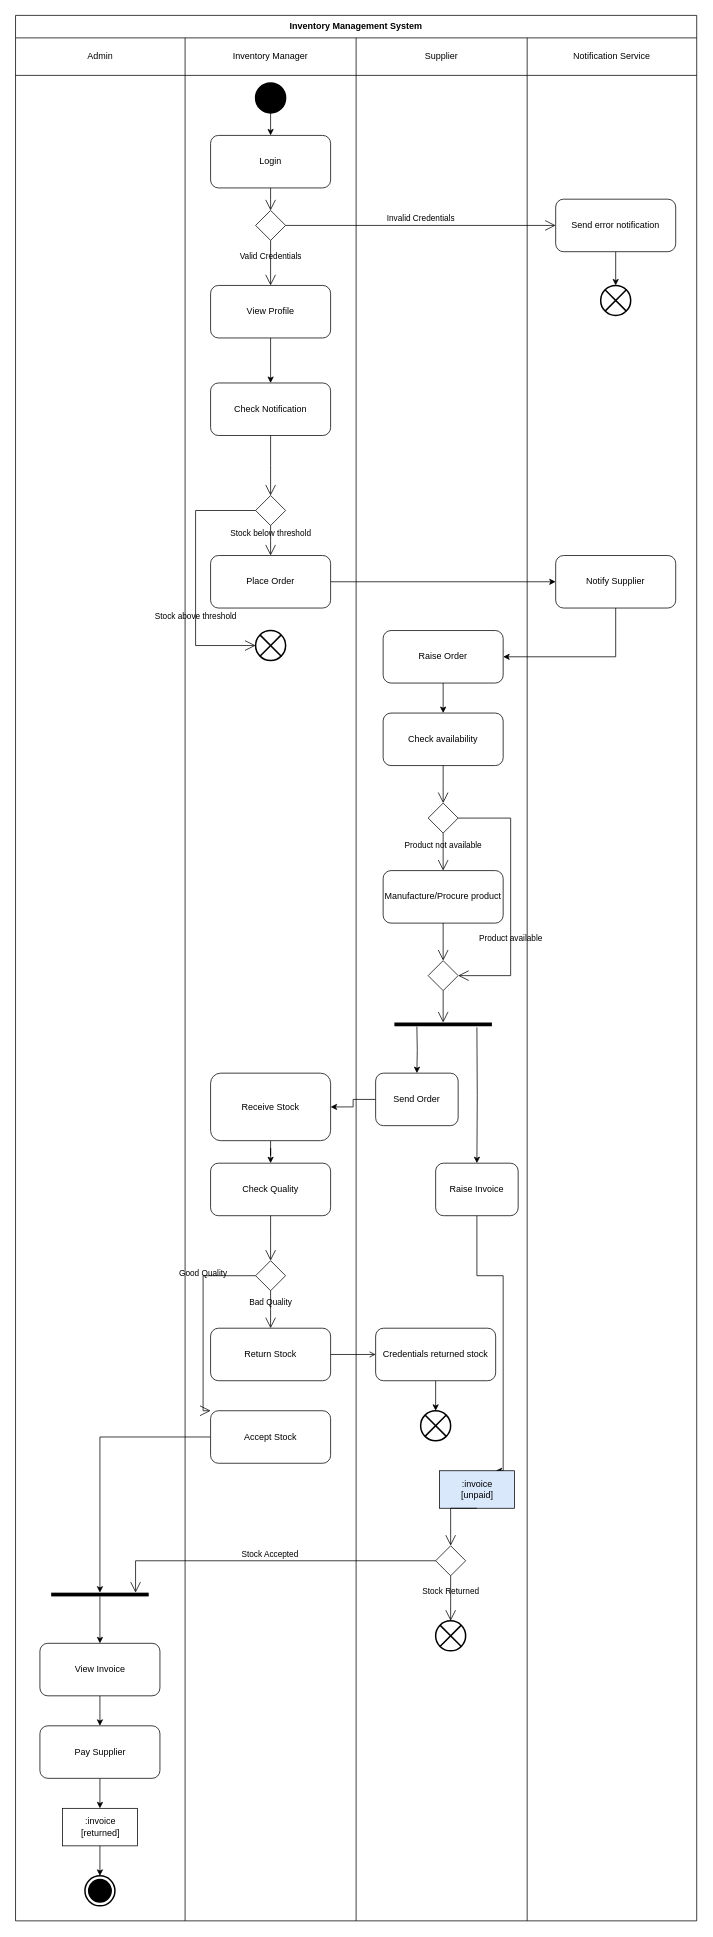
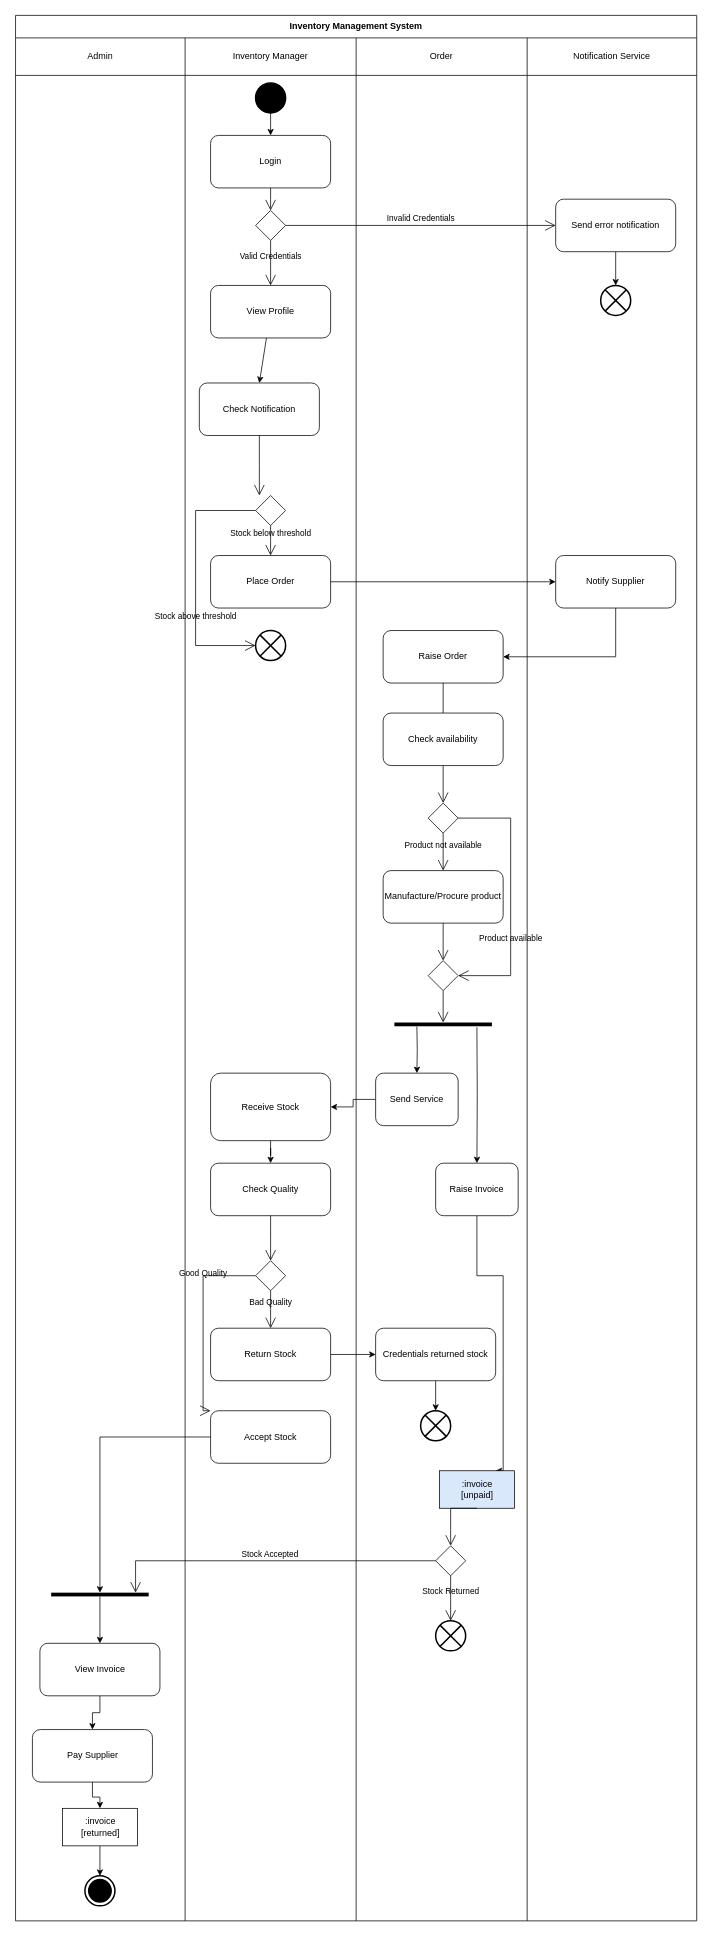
node "Supplier": label "Supplier" -> "Order"
node "Check Notification": moved (270, 409) -> (259, 409)
edge "Raise Order" -> "Check availability": arrowhead classic -> none
node "Send Order": label "Send Order" -> "Send Service"
edge "Return Stock" -> "Credentials returned stock": arrowhead open -> classic
node "Pay Supplier": moved (100, 1752) -> (92, 1755)
